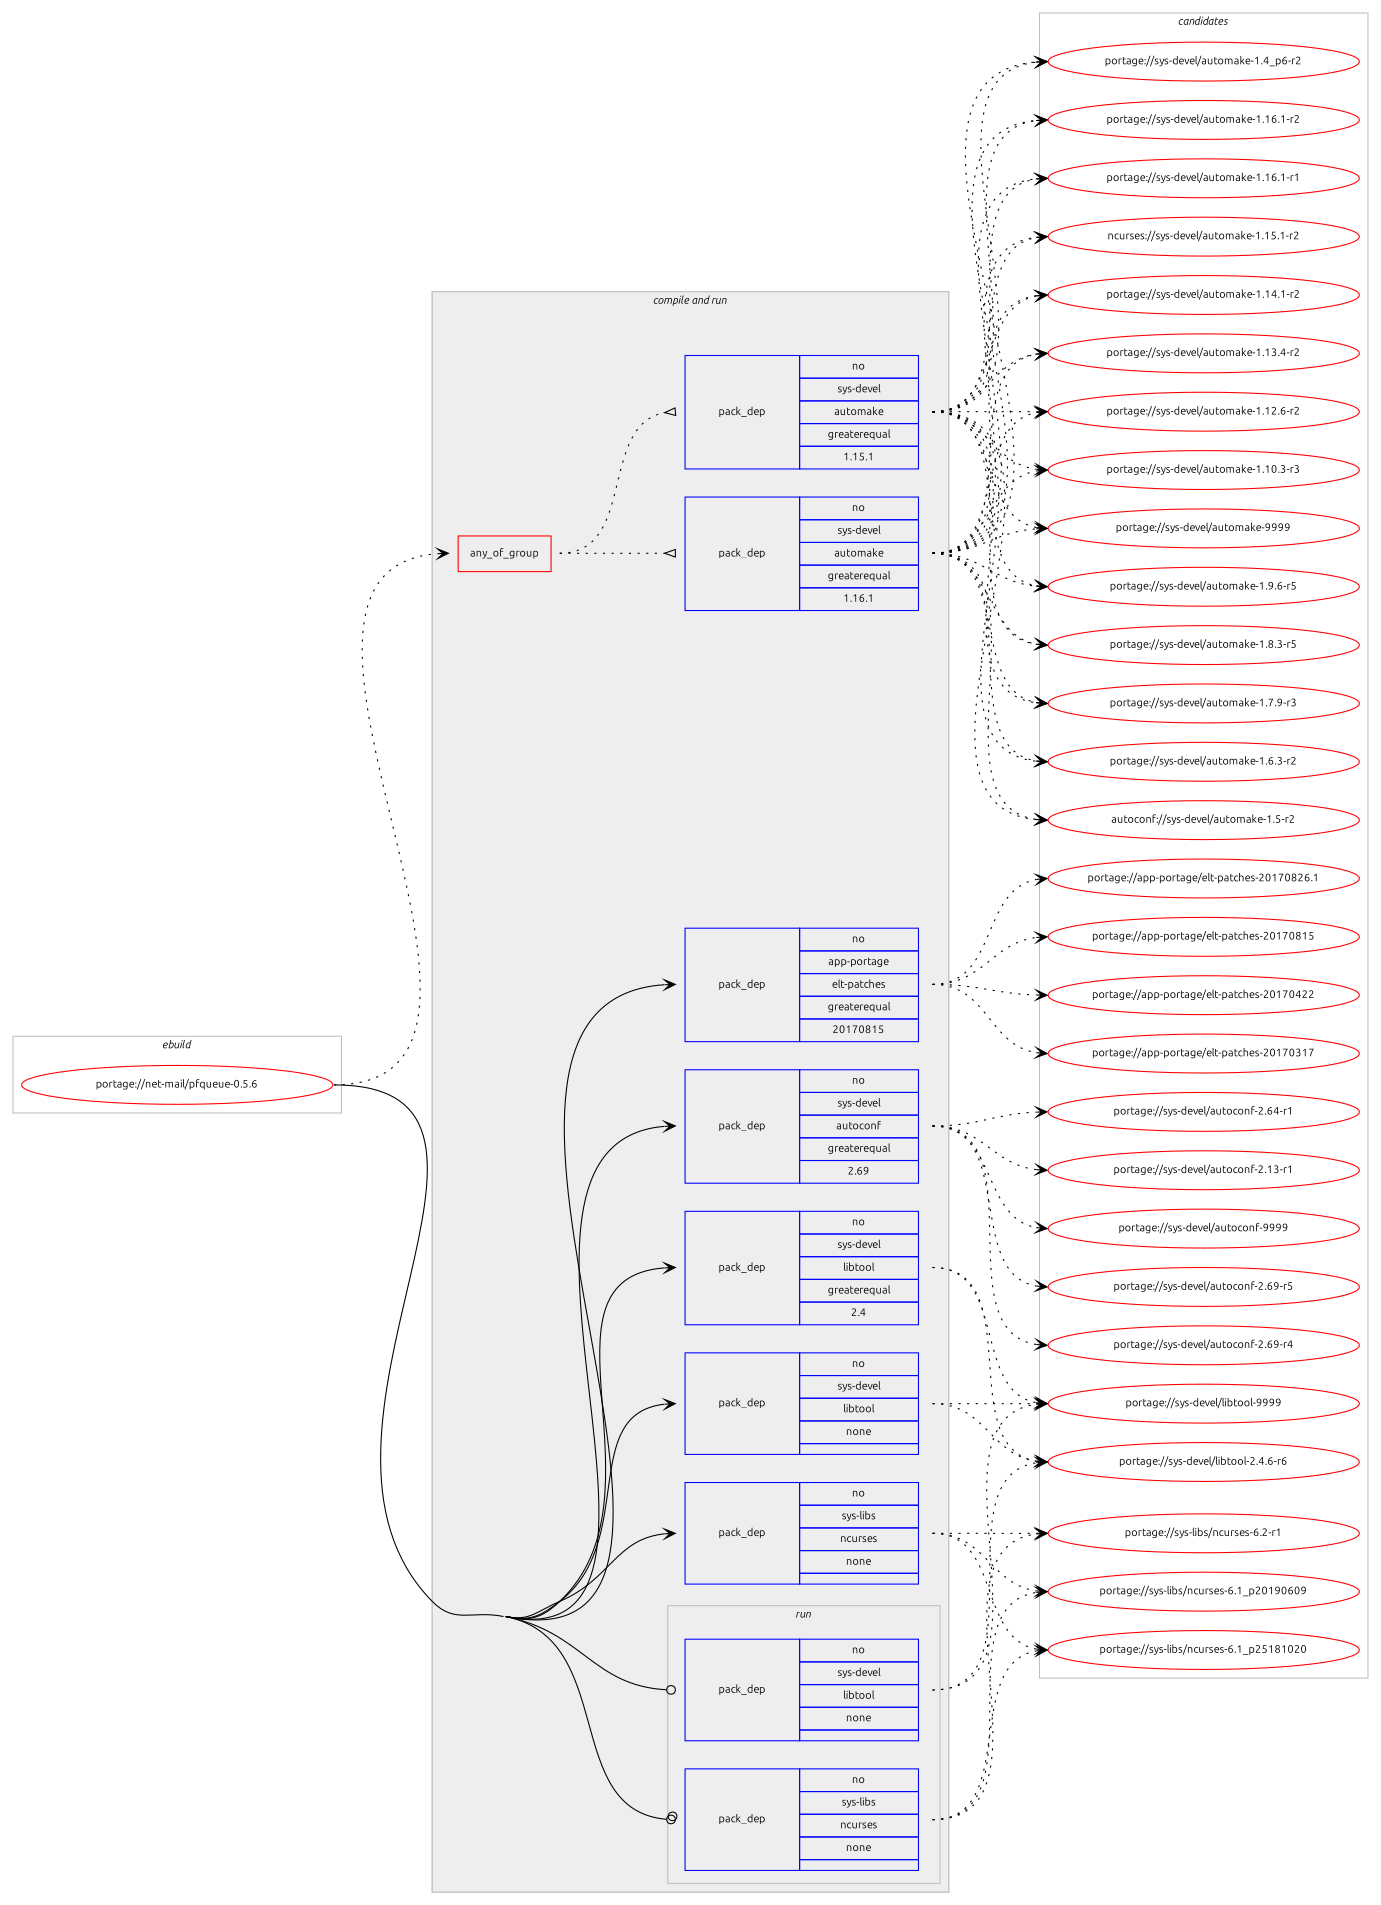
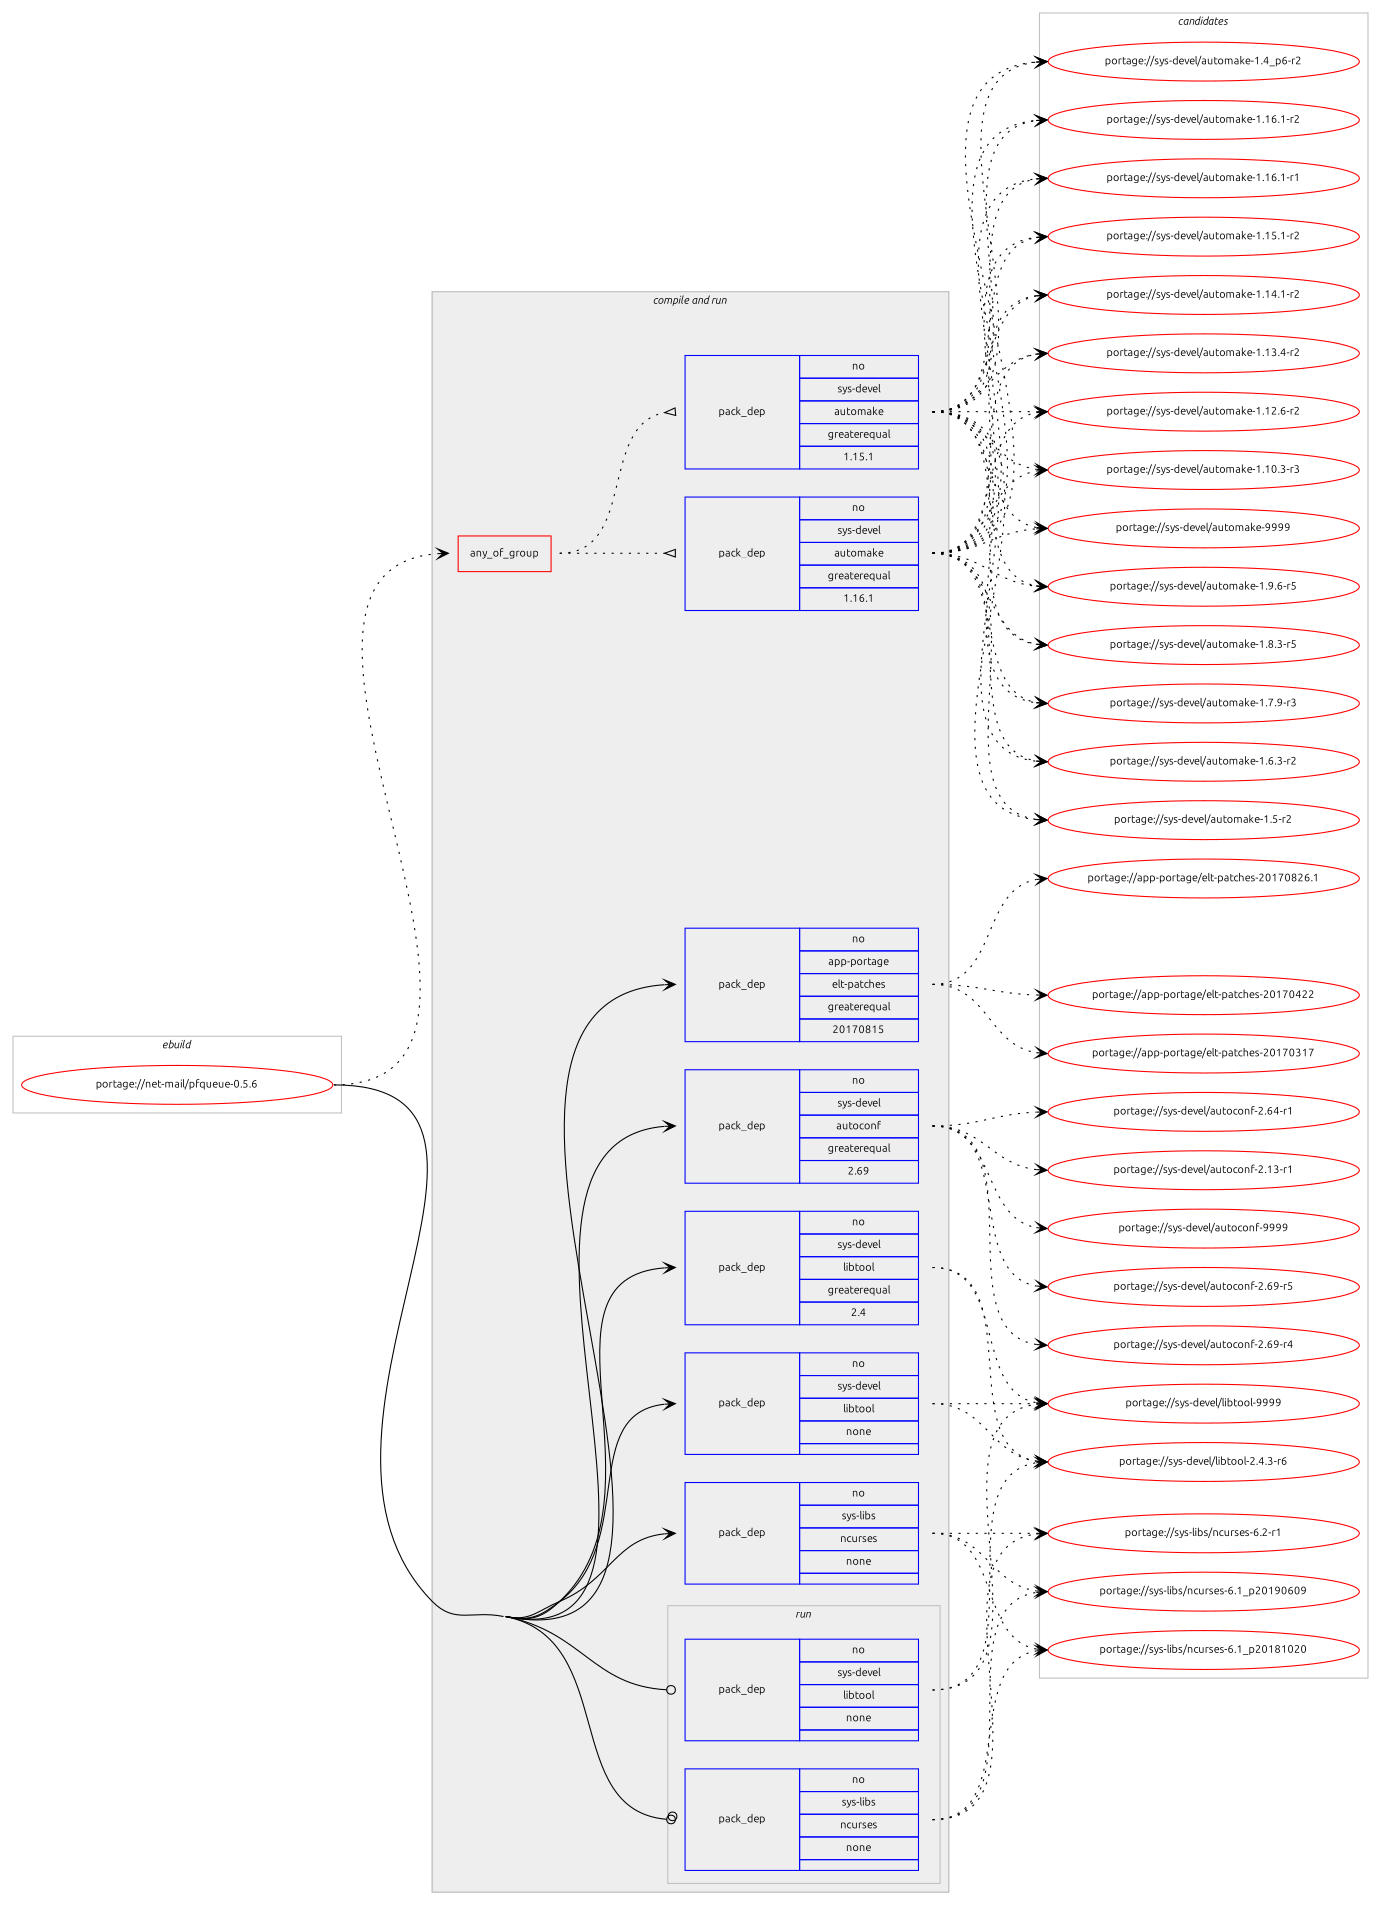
node "ncurses://sys-devel/automake-1.15.1-r2": label "ncurses://sys-devel/automake-1.15.1-r2" -> "portage://sys-devel/automake-1.15.1-r2"
node "autoconf://sys-devel/automake-1.5-r2": label "autoconf://sys-devel/automake-1.5-r2" -> "portage://sys-devel/automake-1.5-r2"
node "portage://app-portage/elt-patches-20170815": removed
node "portage://sys-devel/libtool-2.4.6-r6": label "portage://sys-devel/libtool-2.4.6-r6" -> "portage://sys-devel/libtool-2.4.3-r6"
node "portage://sys-libs/ncurses-6.1_p25181020": label "portage://sys-libs/ncurses-6.1_p25181020" -> "portage://sys-libs/ncurses-6.1_p20181020"
